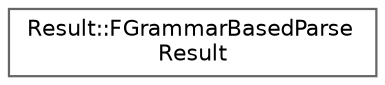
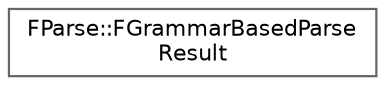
node "Result::FGrammarBasedParse Result": label "Result::FGrammarBasedParse Result" -> "FParse::FGrammarBasedParse Result"
